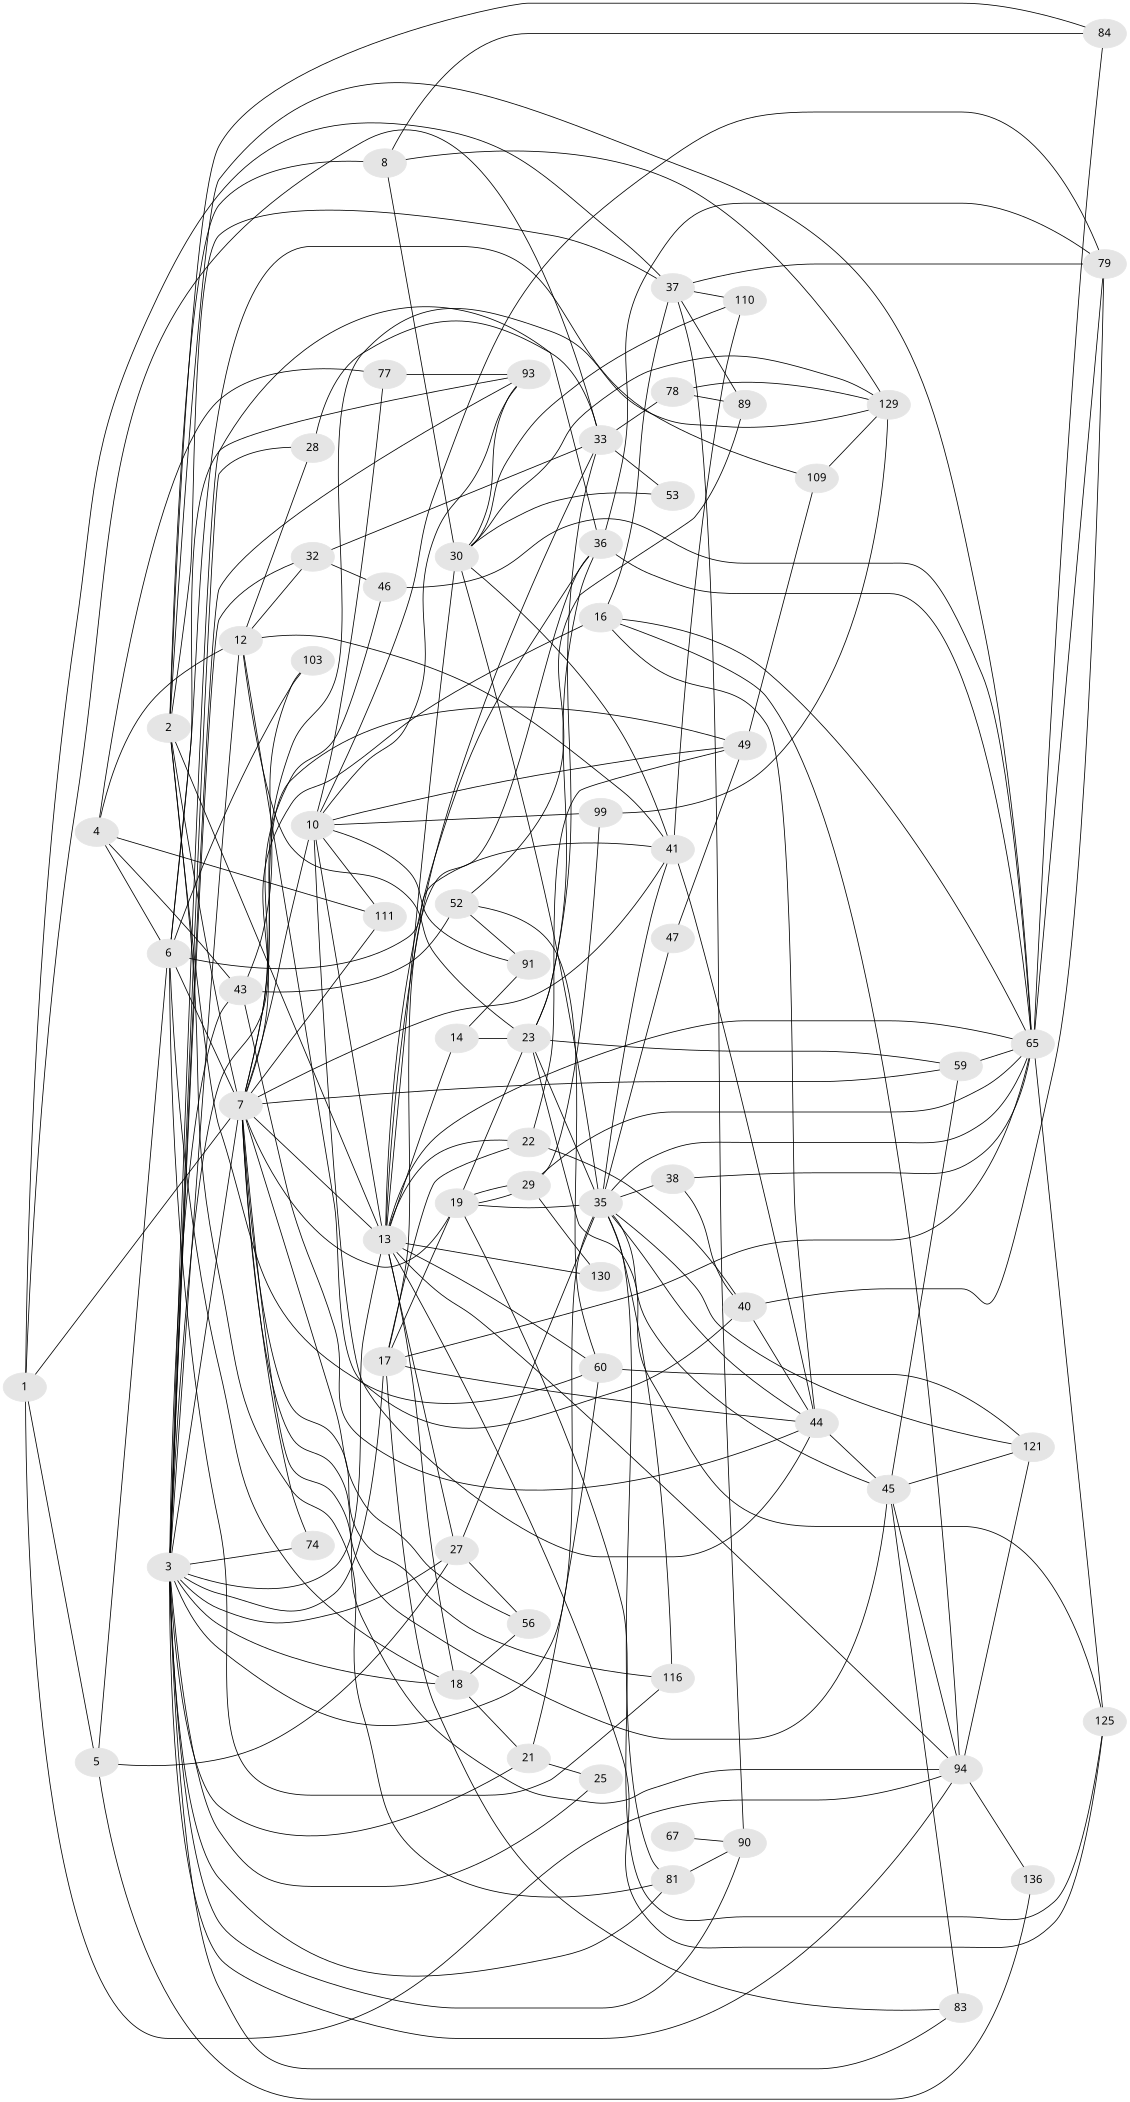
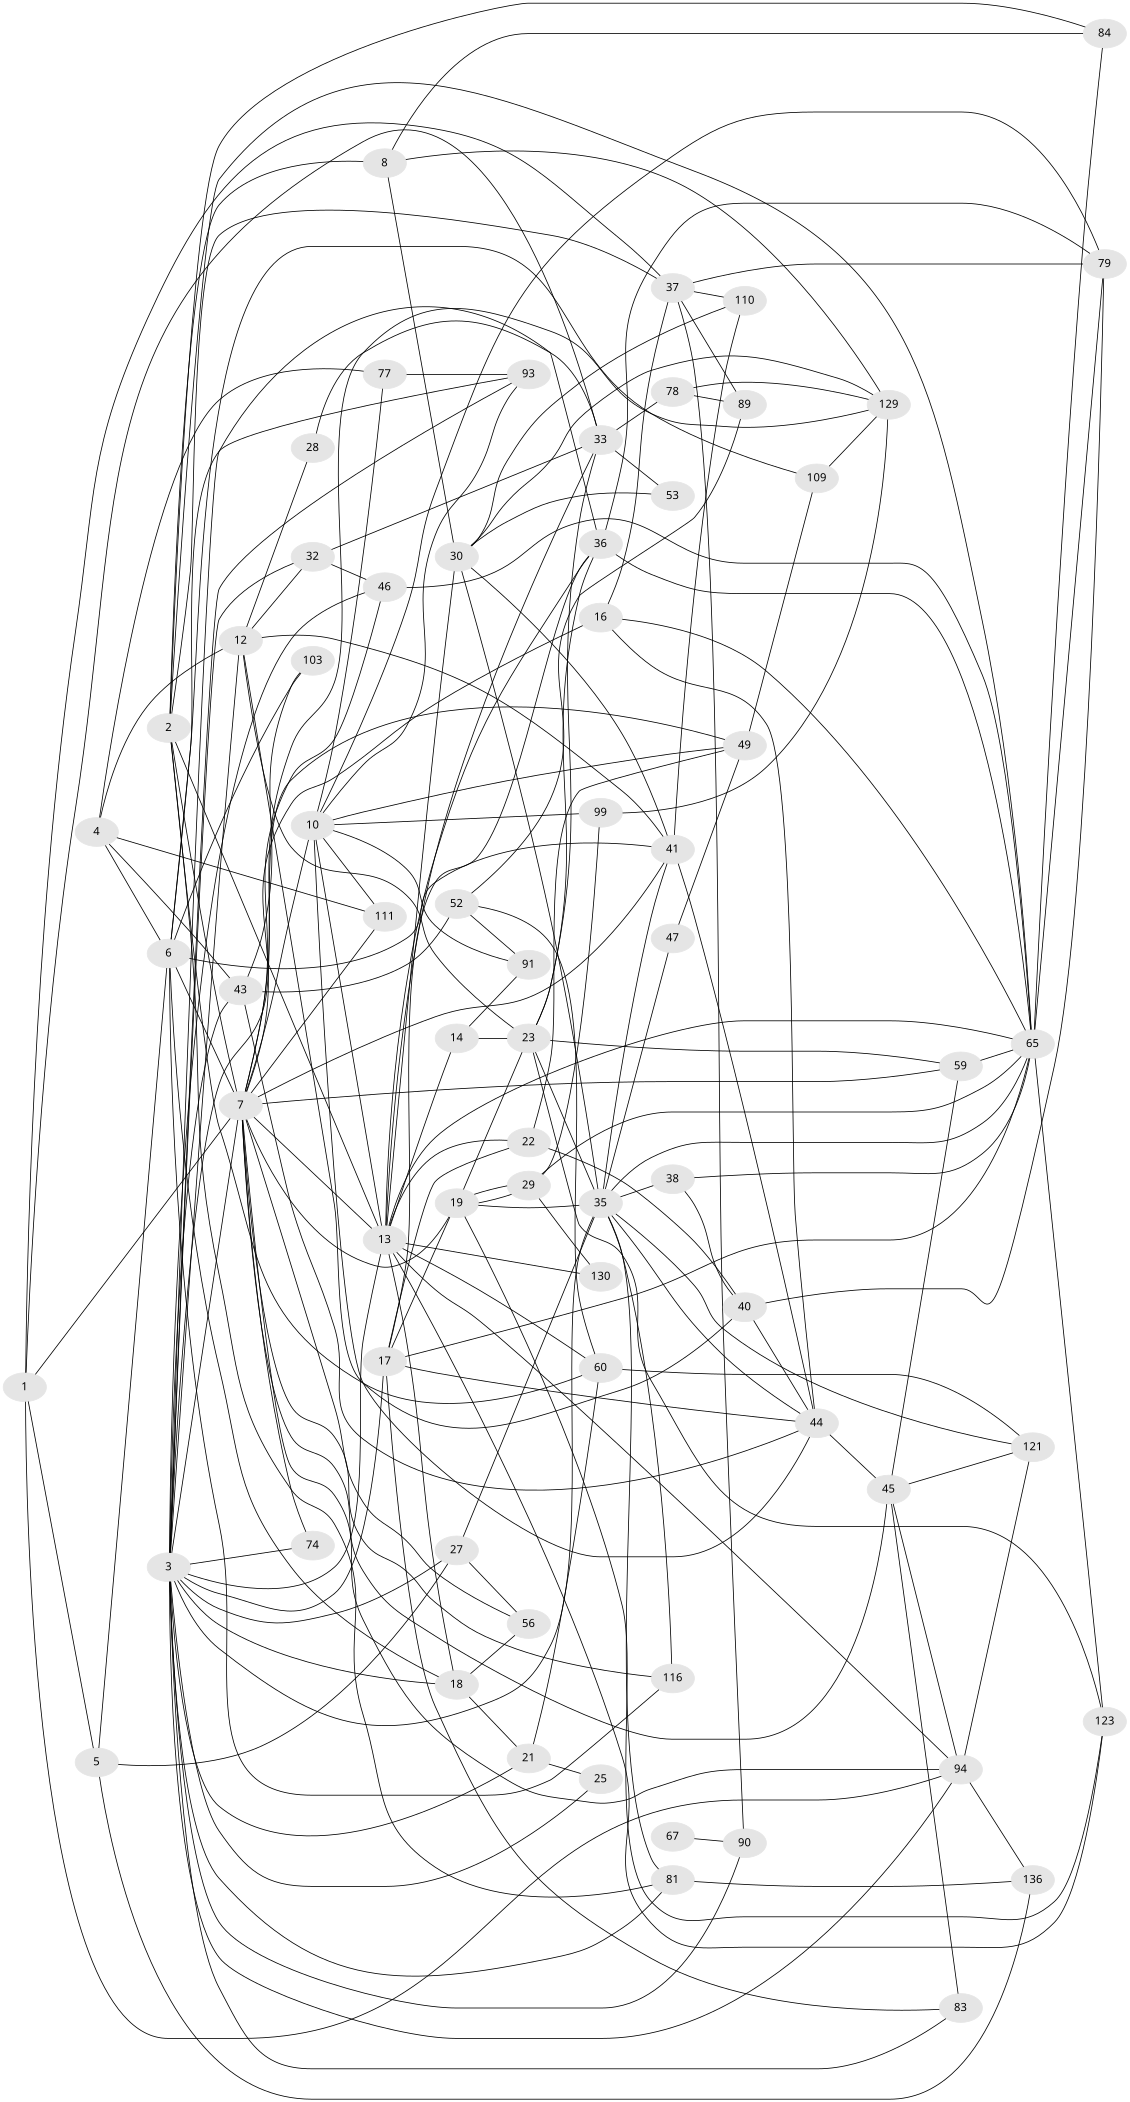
edge "93" -- "30": removed
edge "28" -- "3": now "46" -- "3"
edge "16" -- "94": removed
edge "35" -- "45": removed
edge "13" -- "27": removed
node "125": label "125" -> "123"
edge "90" -- "81": now "136" -- "81"
